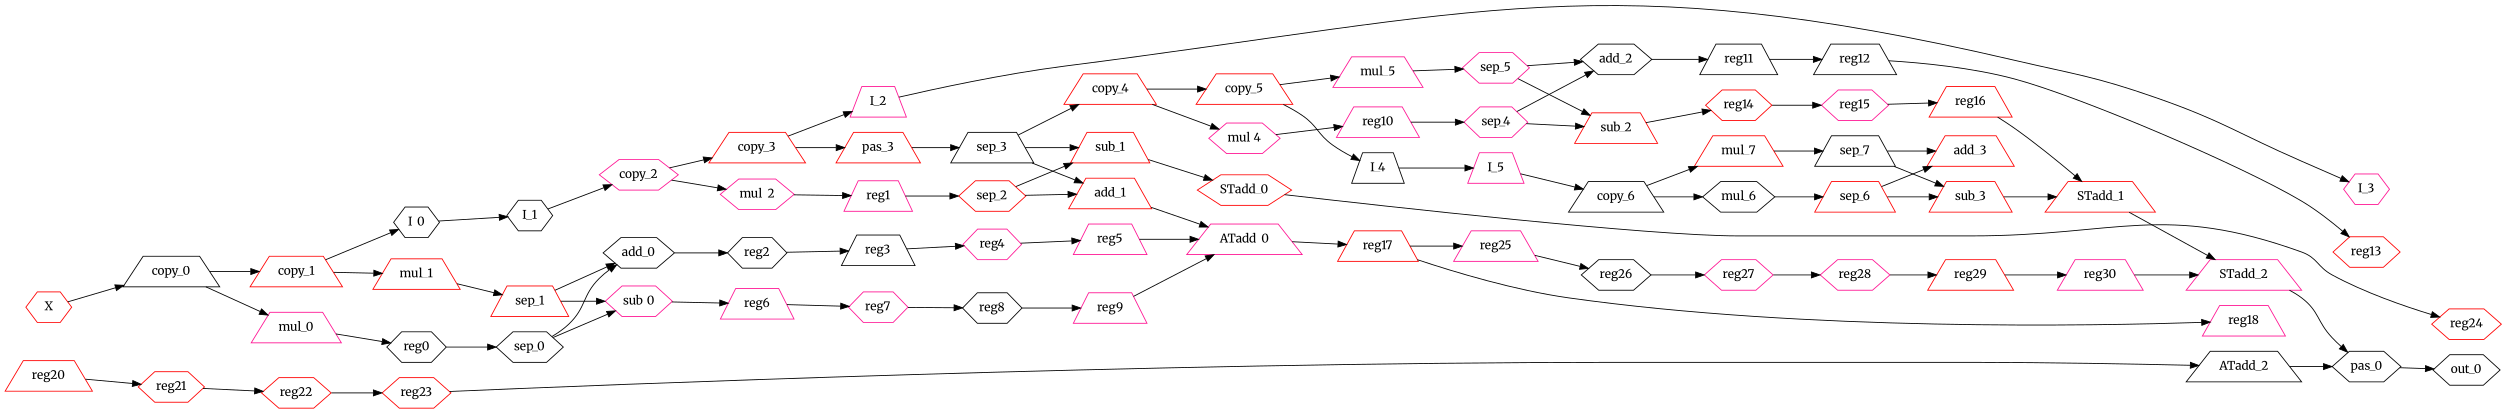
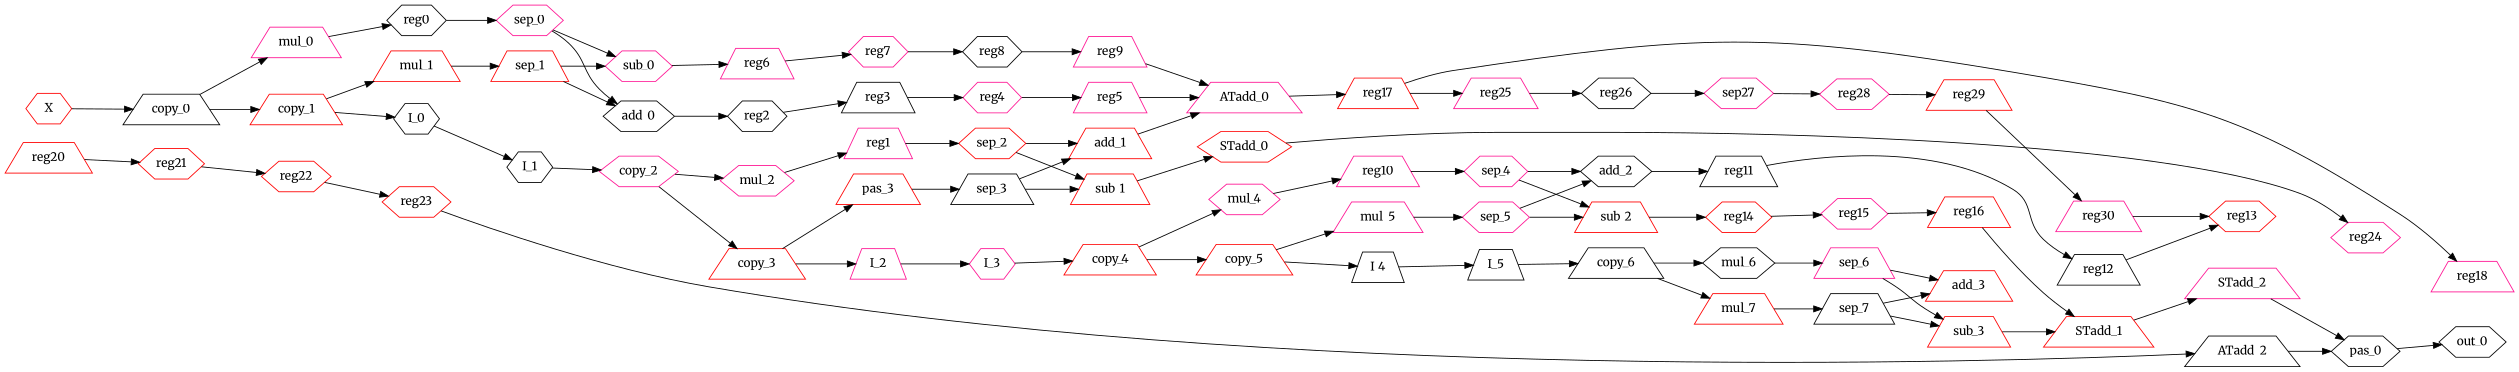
edge "sep_3" -> "copy_4": now "I_3" -> "copy_4"
node "I_5": color deeppink -> black
node "sep_6": color red -> deeppink
node "reg27": label "reg27" -> "sep27"
edge "reg30" -> "STadd_2": now "reg30" -> "reg13"
node "reg24": color red -> deeppink
node "sep_0": color black -> deeppink
